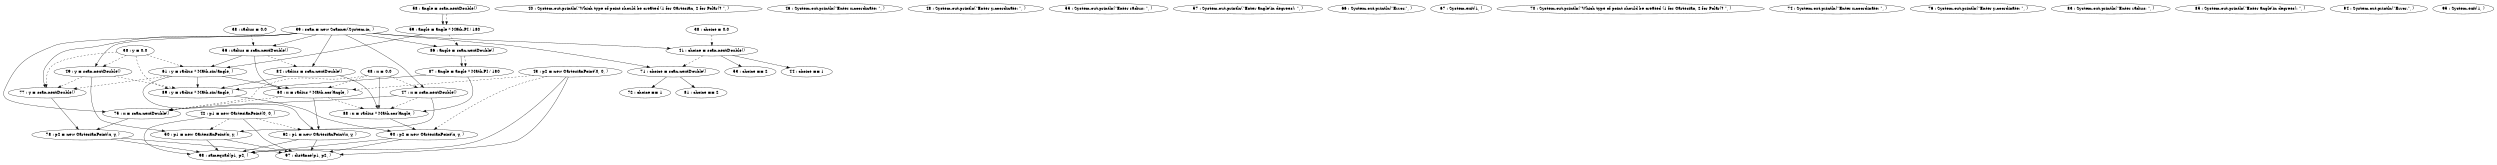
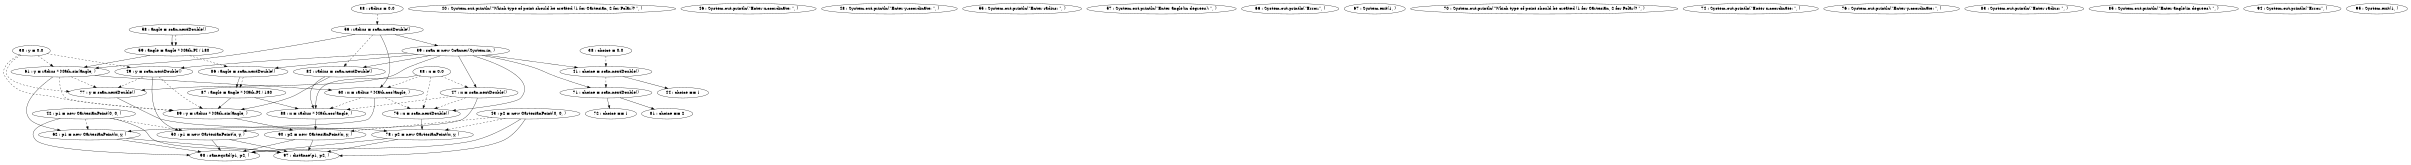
edge "39 : scan = new Scanner(System.in, )" -> "56 : radius = scan.nextDouble()": reversed
node "53 : choice == 2": removed
edge "61 : y = radius * Math.sin(angle, )" -> "89 : y = radius * Math.sin(angle, )": style solid -> dashed
edge "43 : p2 = new CartesianPoint(0, 0, )" -> "60 : x = radius * Math.cos(angle, )": now "43 : p2 = new CartesianPoint(0, 0, )" -> "78 : p2 = new CartesianPoint(x, y, )"
edge "47 : x = scan.nextDouble()" -> "75 : x = scan.nextDouble()": style solid -> dashed
